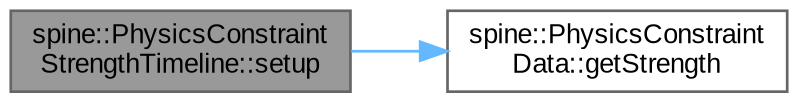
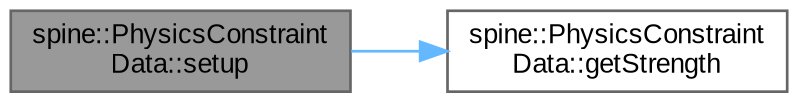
node "spine::PhysicsConstraint StrengthTimeline::setup": label "spine::PhysicsConstraint StrengthTimeline::setup" -> "spine::PhysicsConstraint Data::setup"
